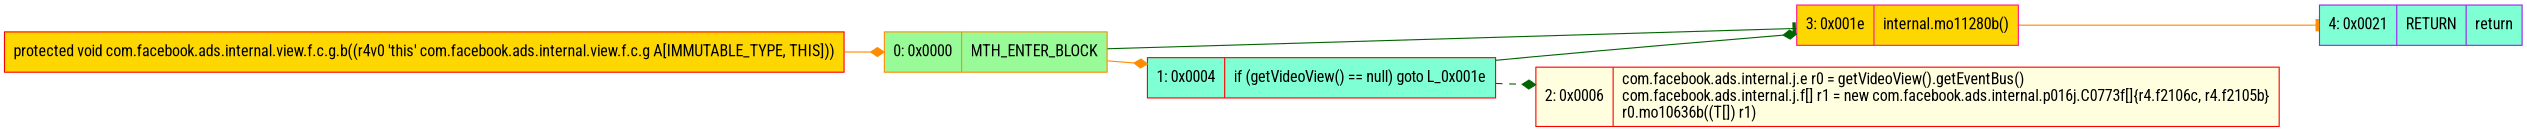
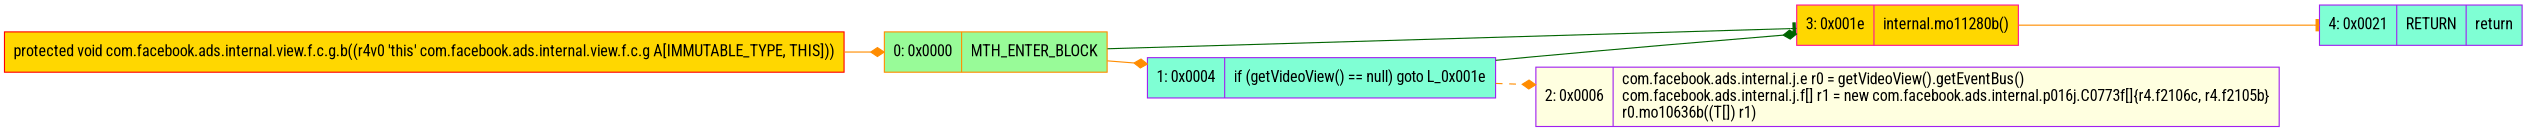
node "1: 0x0004": color red -> purple
edge "1: 0x0004" -> "2: 0x0006": color darkgreen -> darkorange
node "2: 0x0006": color red -> purple
